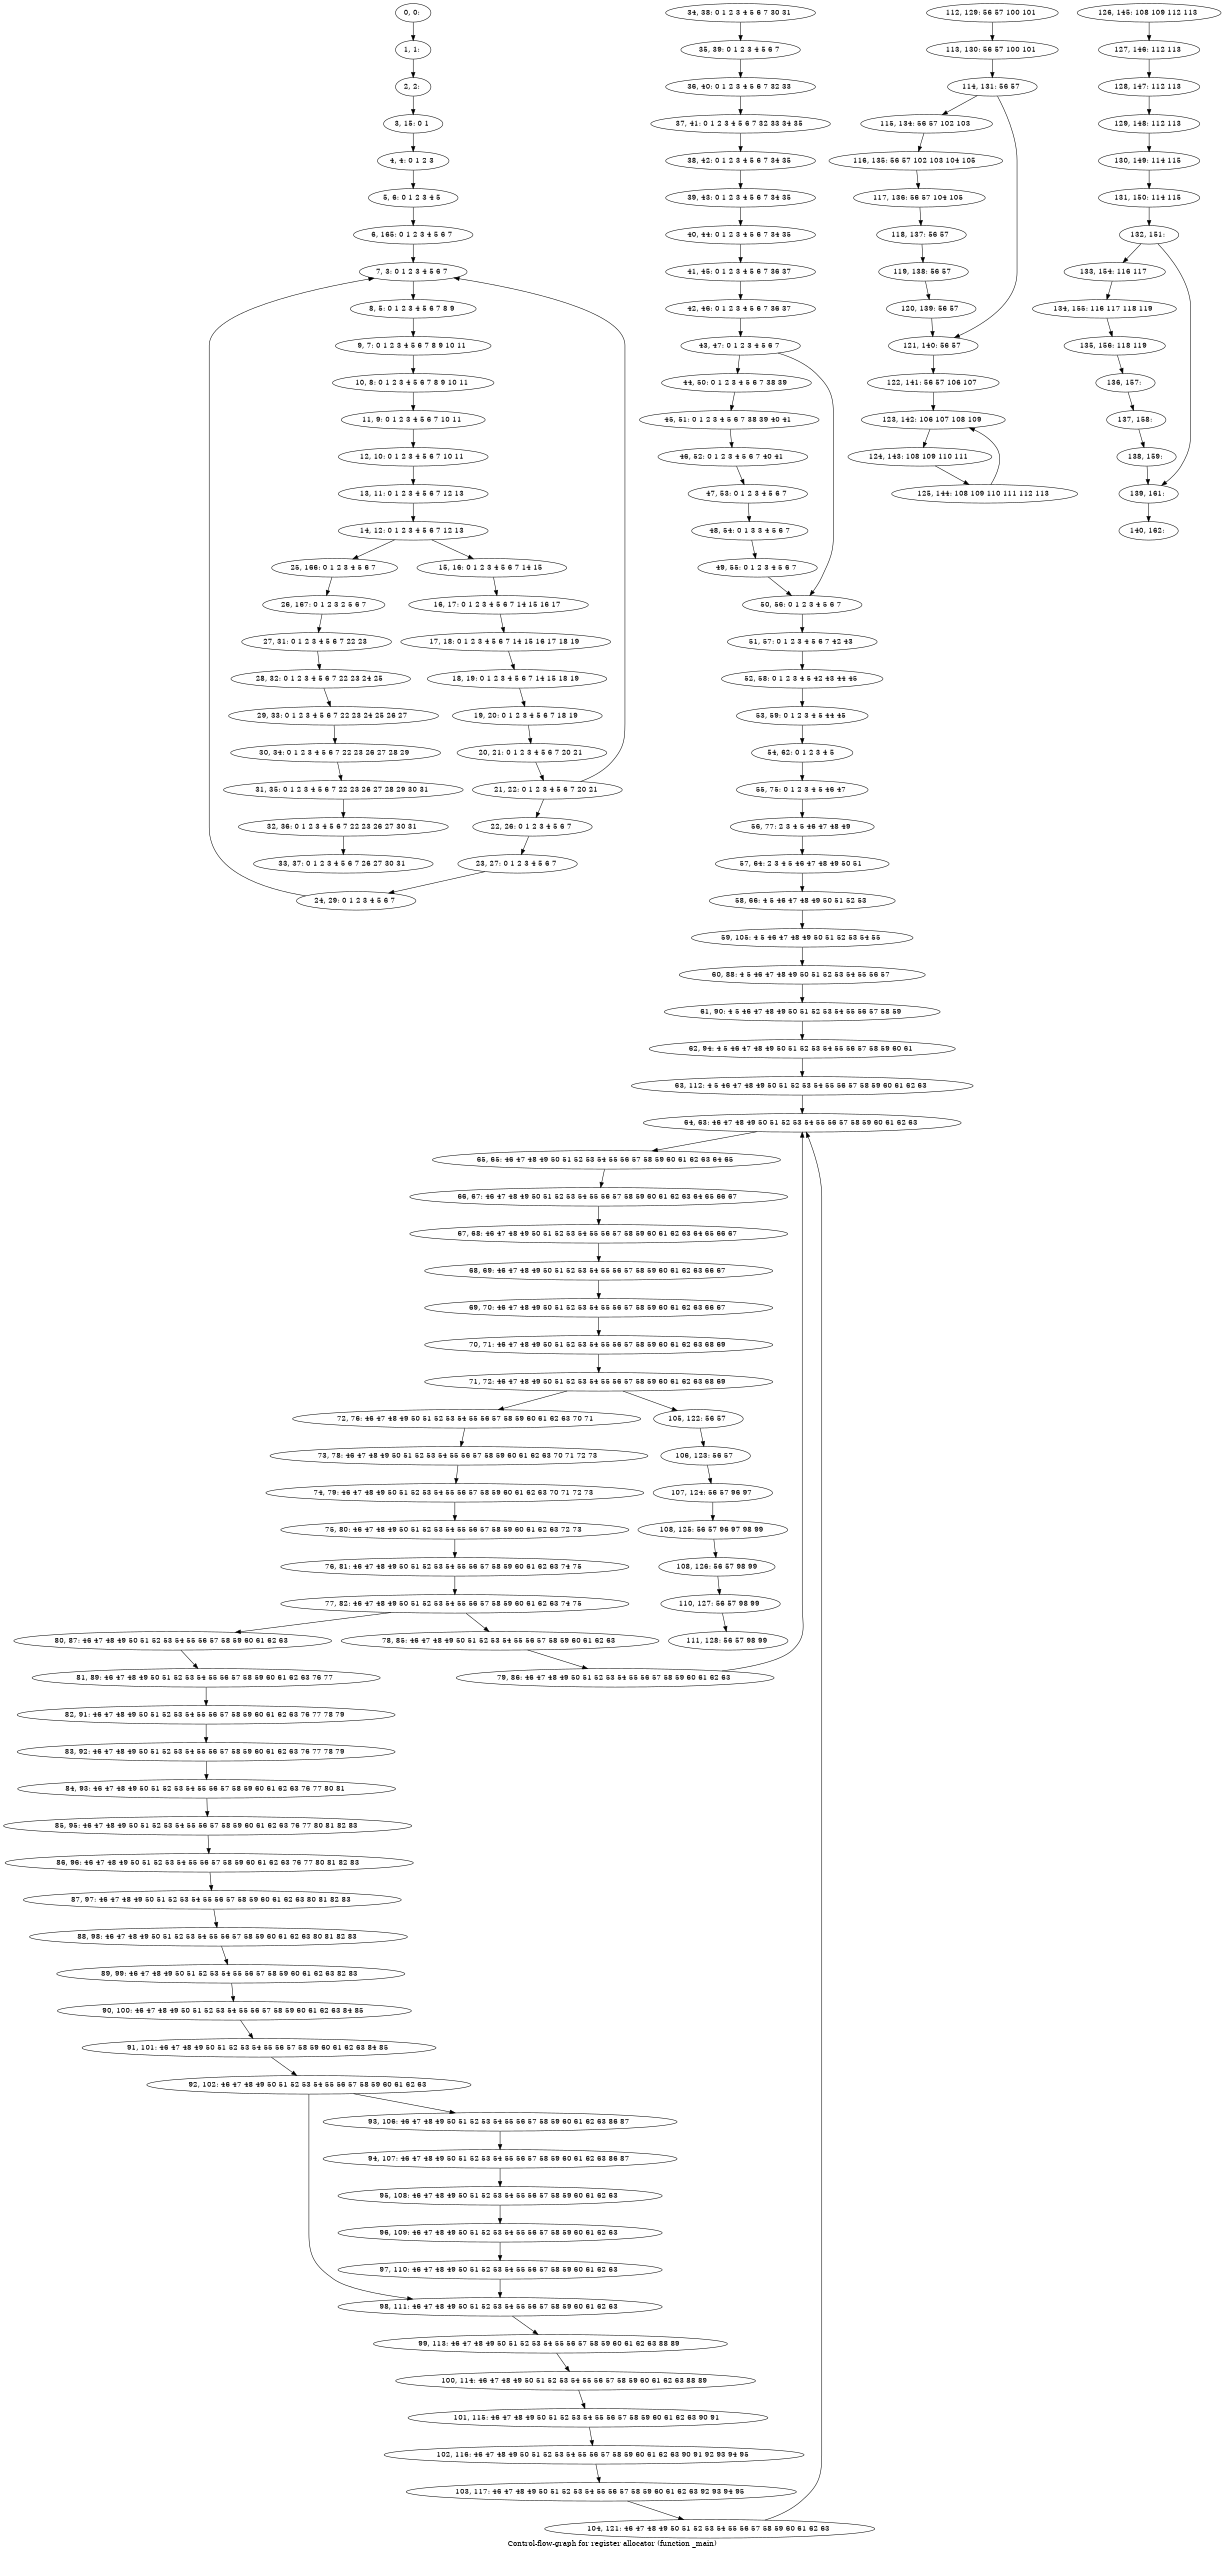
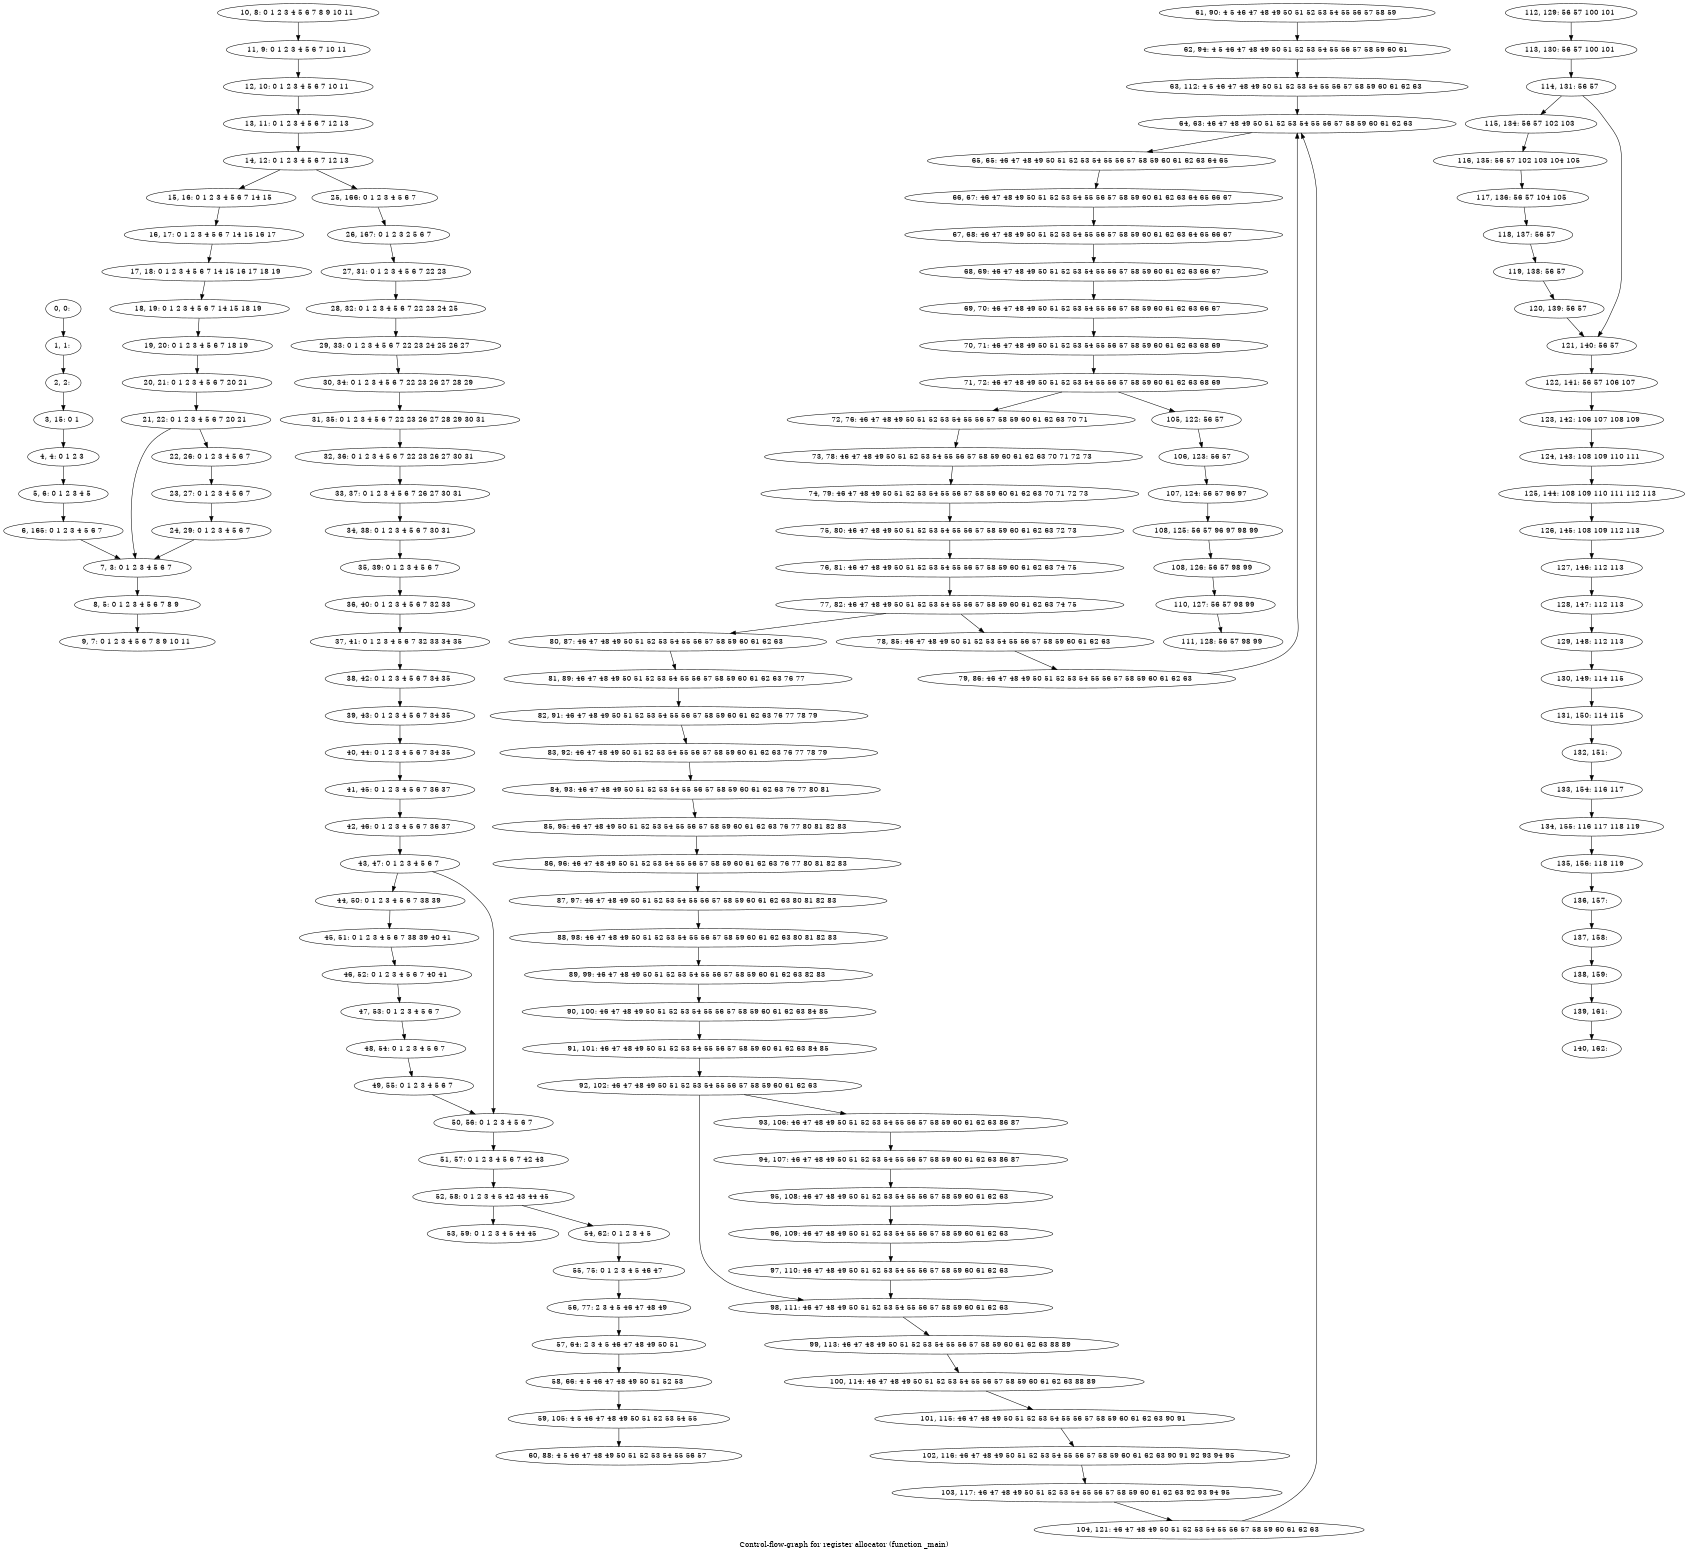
edge "9, 7: 0 1 2 3 4 5 6 7 8 9 10 11" -> "10, 8: 0 1 2 3 4 5 6 7 8 9 10 11": removed
edge "132, 151:" -> "139, 161:": removed
edge "125, 144: 108 109 110 111 112 113" -> "123, 142: 106 107 108 109": now "125, 144: 108 109 110 111 112 113" -> "126, 145: 108 109 112 113"
edge "33, 37: 0 1 2 3 4 5 6 7 26 27 30 31" -> "34, 38: 0 1 2 3 4 5 6 7 30 31": added
node "48, 54: 0 1 3 3 4 5 6 7": label "48, 54: 0 1 3 3 4 5 6 7" -> "48, 54: 0 1 2 3 4 5 6 7"
edge "53, 59: 0 1 2 3 4 5 44 45" -> "54, 62: 0 1 2 3 4 5": now "52, 58: 0 1 2 3 4 5 42 43 44 45" -> "54, 62: 0 1 2 3 4 5"
edge "60, 88: 4 5 46 47 48 49 50 51 52 53 54 55 56 57" -> "61, 90: 4 5 46 47 48 49 50 51 52 53 54 55 56 57 58 59": removed
